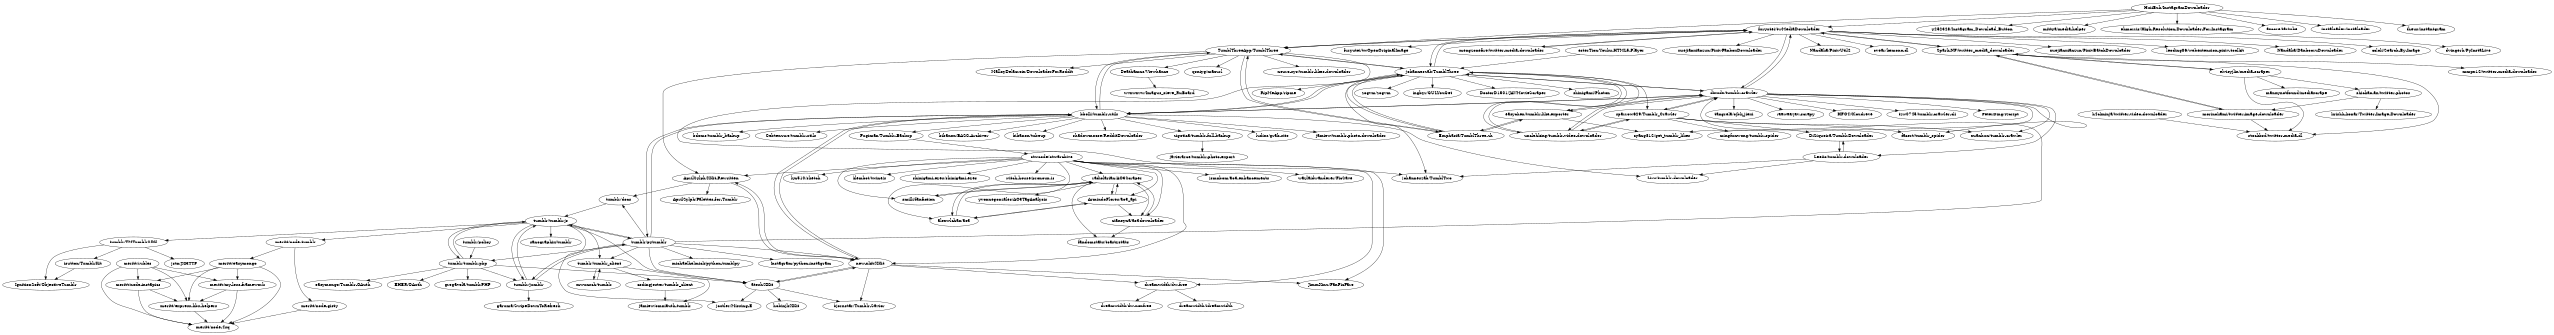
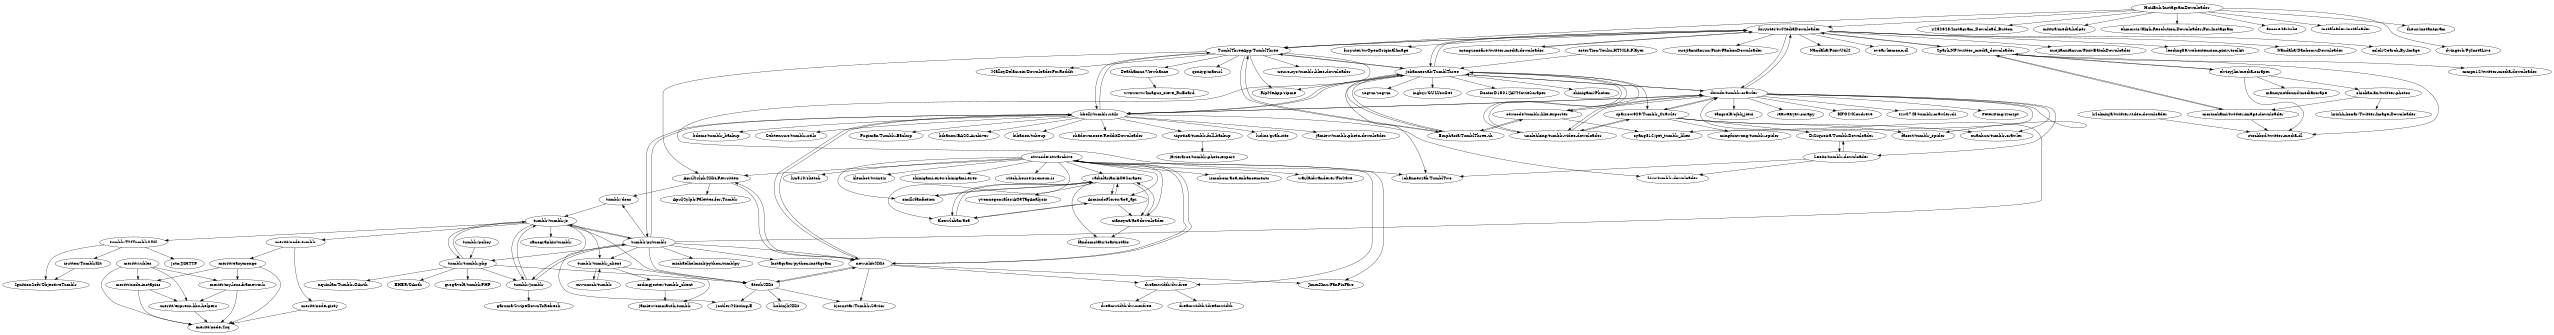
edge "ehmorris/High-Resolution-Downloader-For-Instagram" -> "dvingerh/PyInstaLive": now "HuiiBuh/InstagramDownloader" -> "dvingerh/PyInstaLive"
edge "TumblThreeApp/TumblThree" -> "RipMeApp/ripme": added
node "easychen/tumblr-like-exporter": label "easychen/tumblr-like-exporter" -> "otwcode/tumblr-like-exporter"
edge "Fugiman/Tumblr-Backup" -> "otwcode/otwarchive": now "new-xkit/XKit" -> "otwcode/otwarchive"
edge "meritt/easymongo" -> "meritt/express-hbs-helpers": removed
node "easymongo/Tumblr-OAuth": label "easymongo/Tumblr-OAuth" -> "nquinlan/Tumblr-OAuth"
